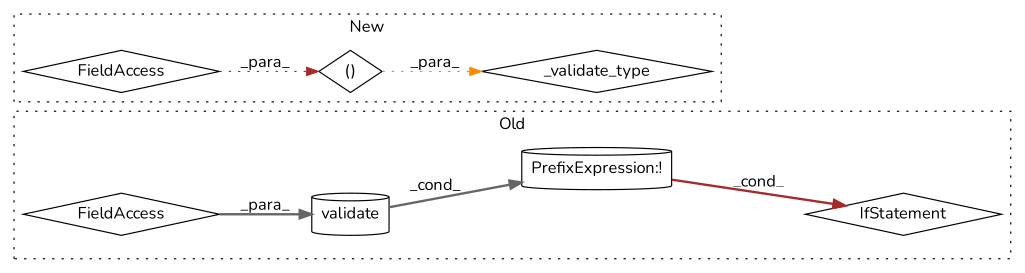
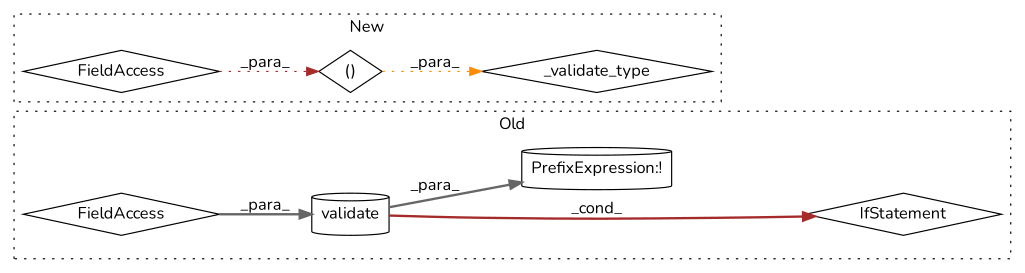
edge "validate" -> "PrefixExpression:!": label "_cond_" -> "_para_"
edge "PrefixExpression:!" -> "IfStatement": now "validate" -> "IfStatement"
